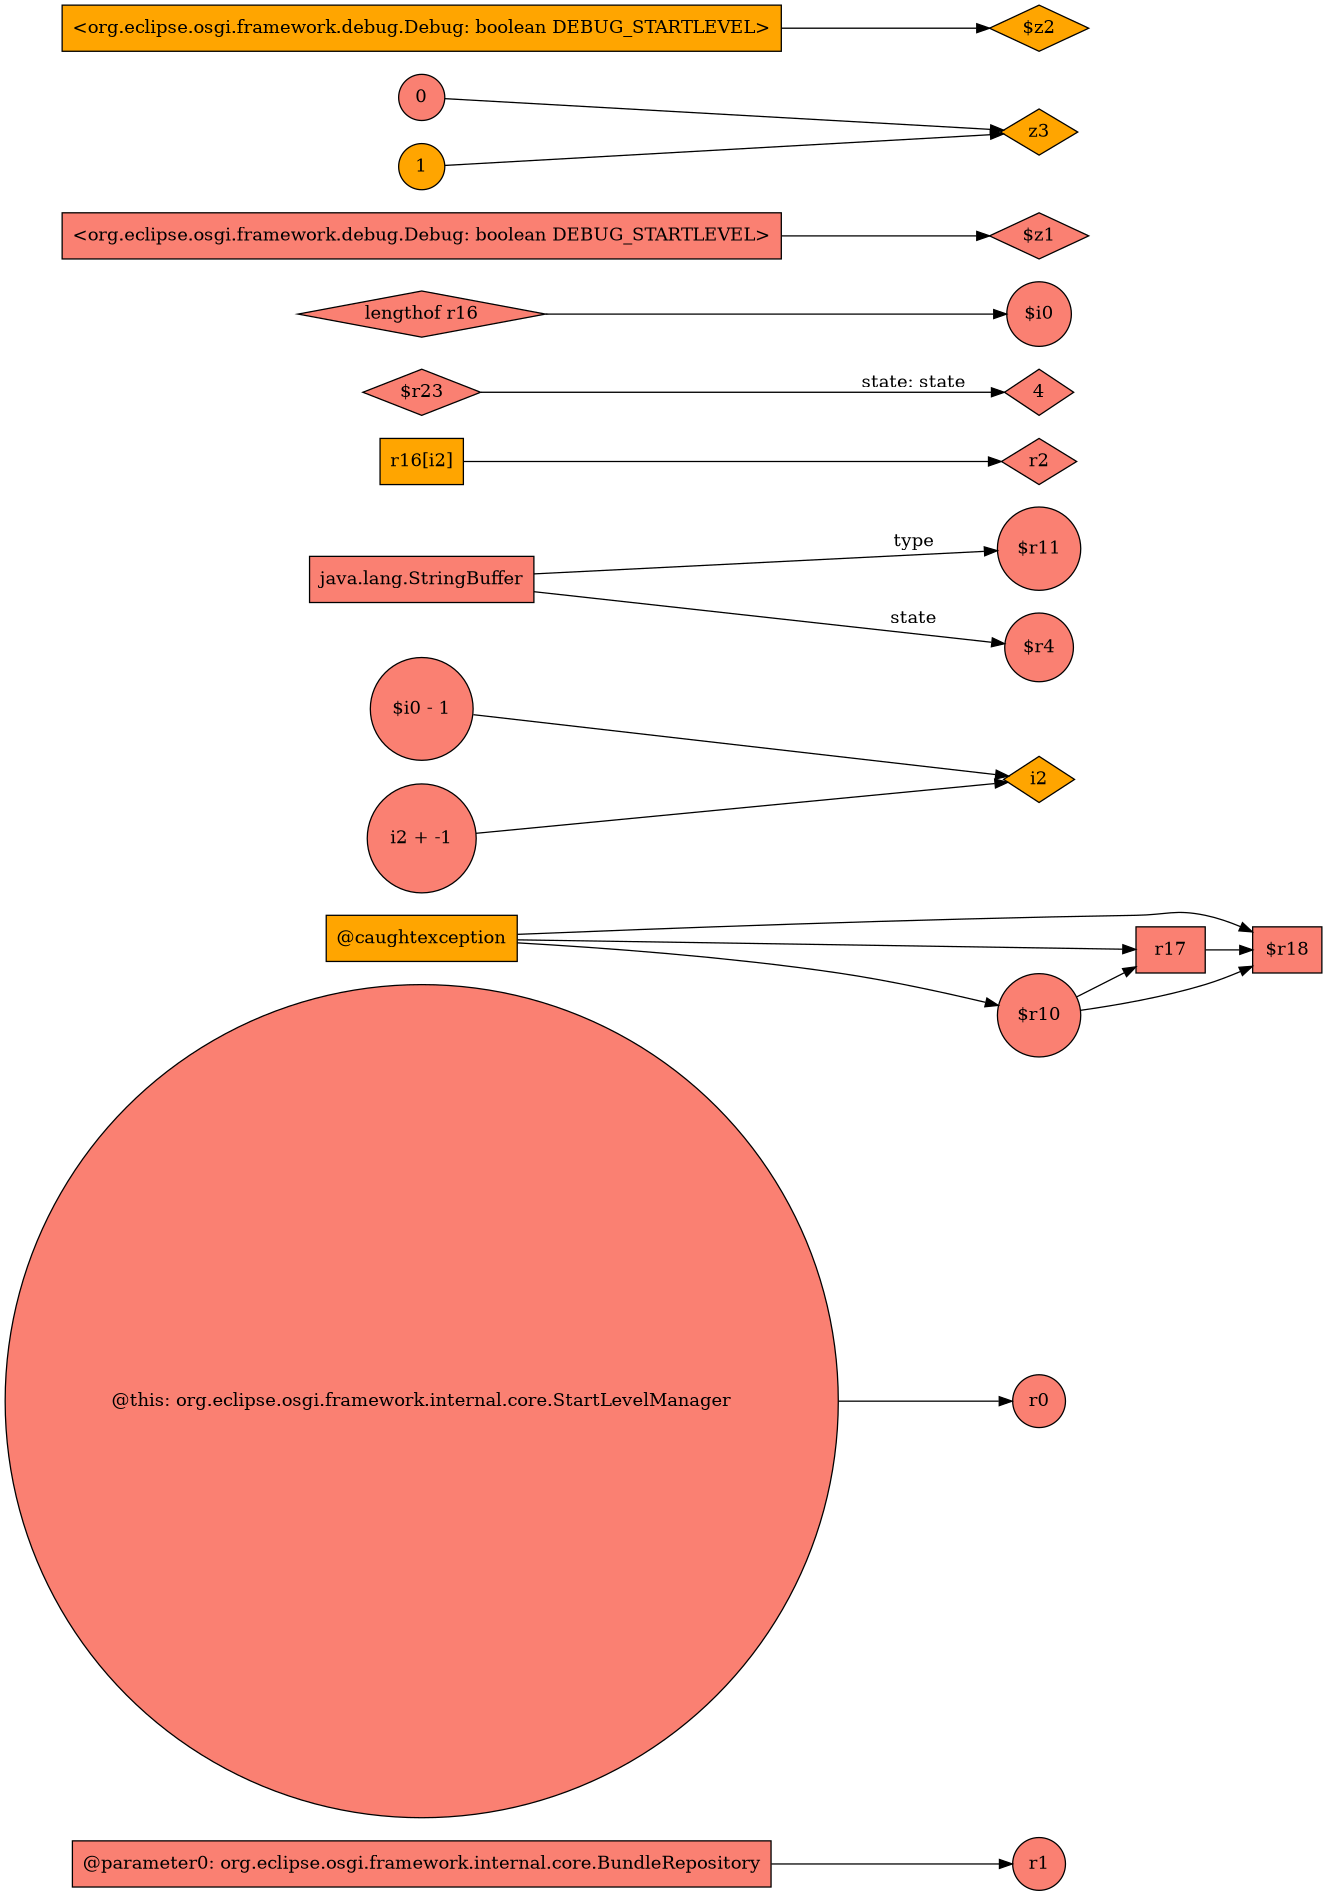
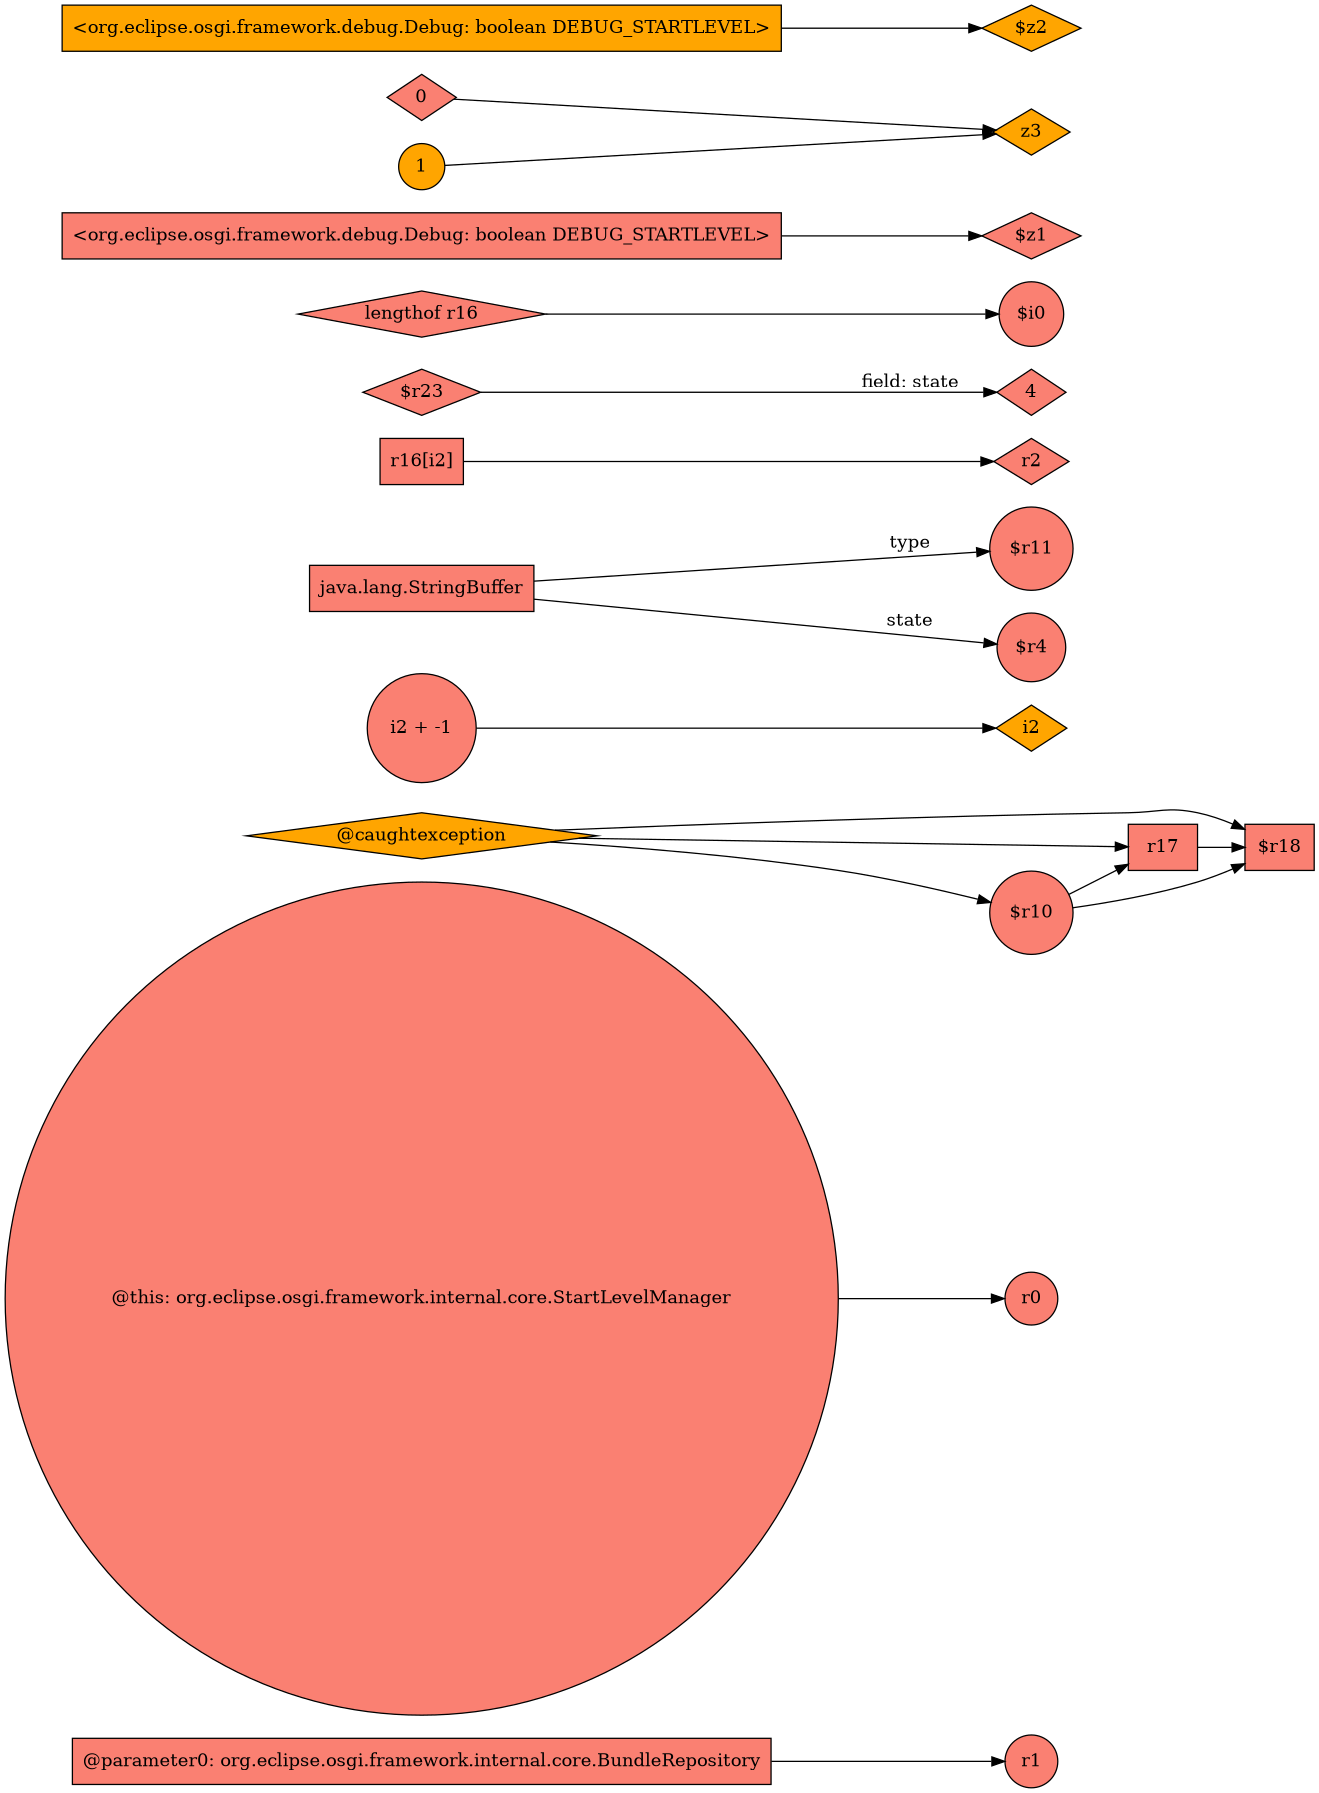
node "0": shape circle -> diamond
edge "$r23" -> "4": label "state: state" -> "field: state"
node "r16[i2]": fillcolor orange -> salmon
node "$i0 - 1": removed
node "@caughtexception": shape box -> diamond
